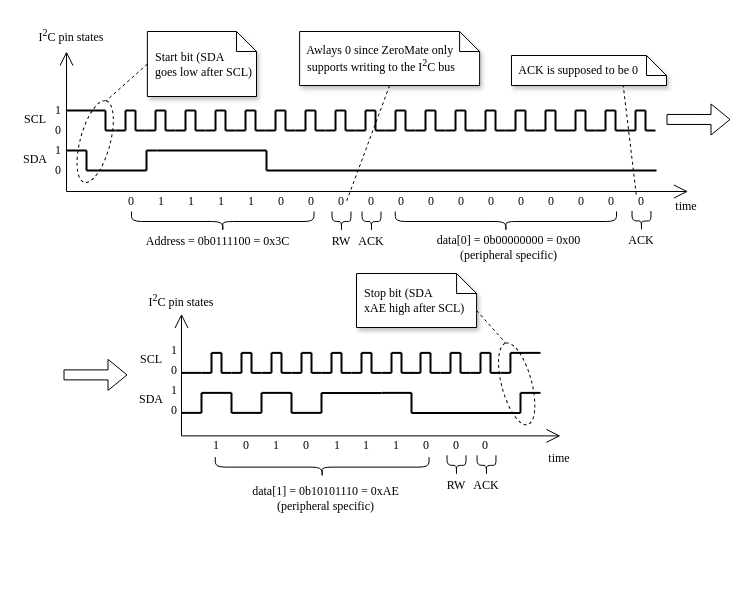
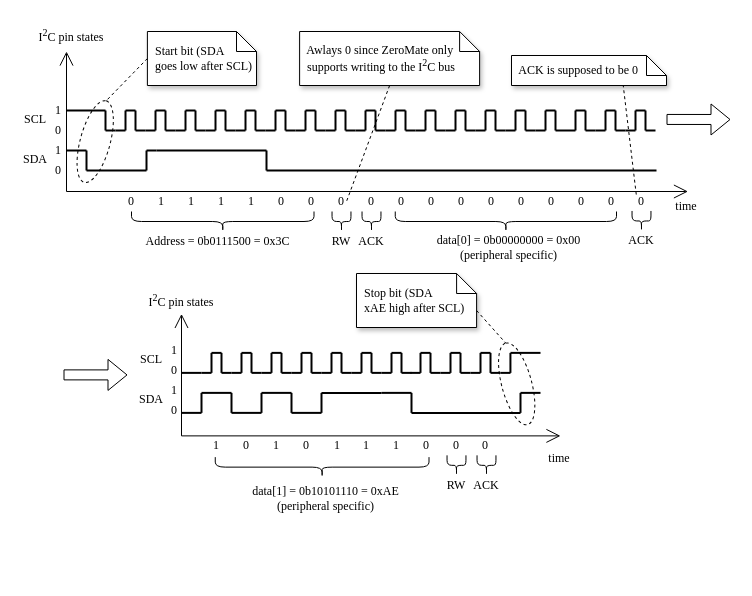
node "Start bit (SDA goes low after SCL)": size 109x65 -> 109x54
node "Address = 0b0111100 = 0x3C": label "Address = 0b0111100 = 0x3C" -> "Address = 0b0111500 = 0x3C"
